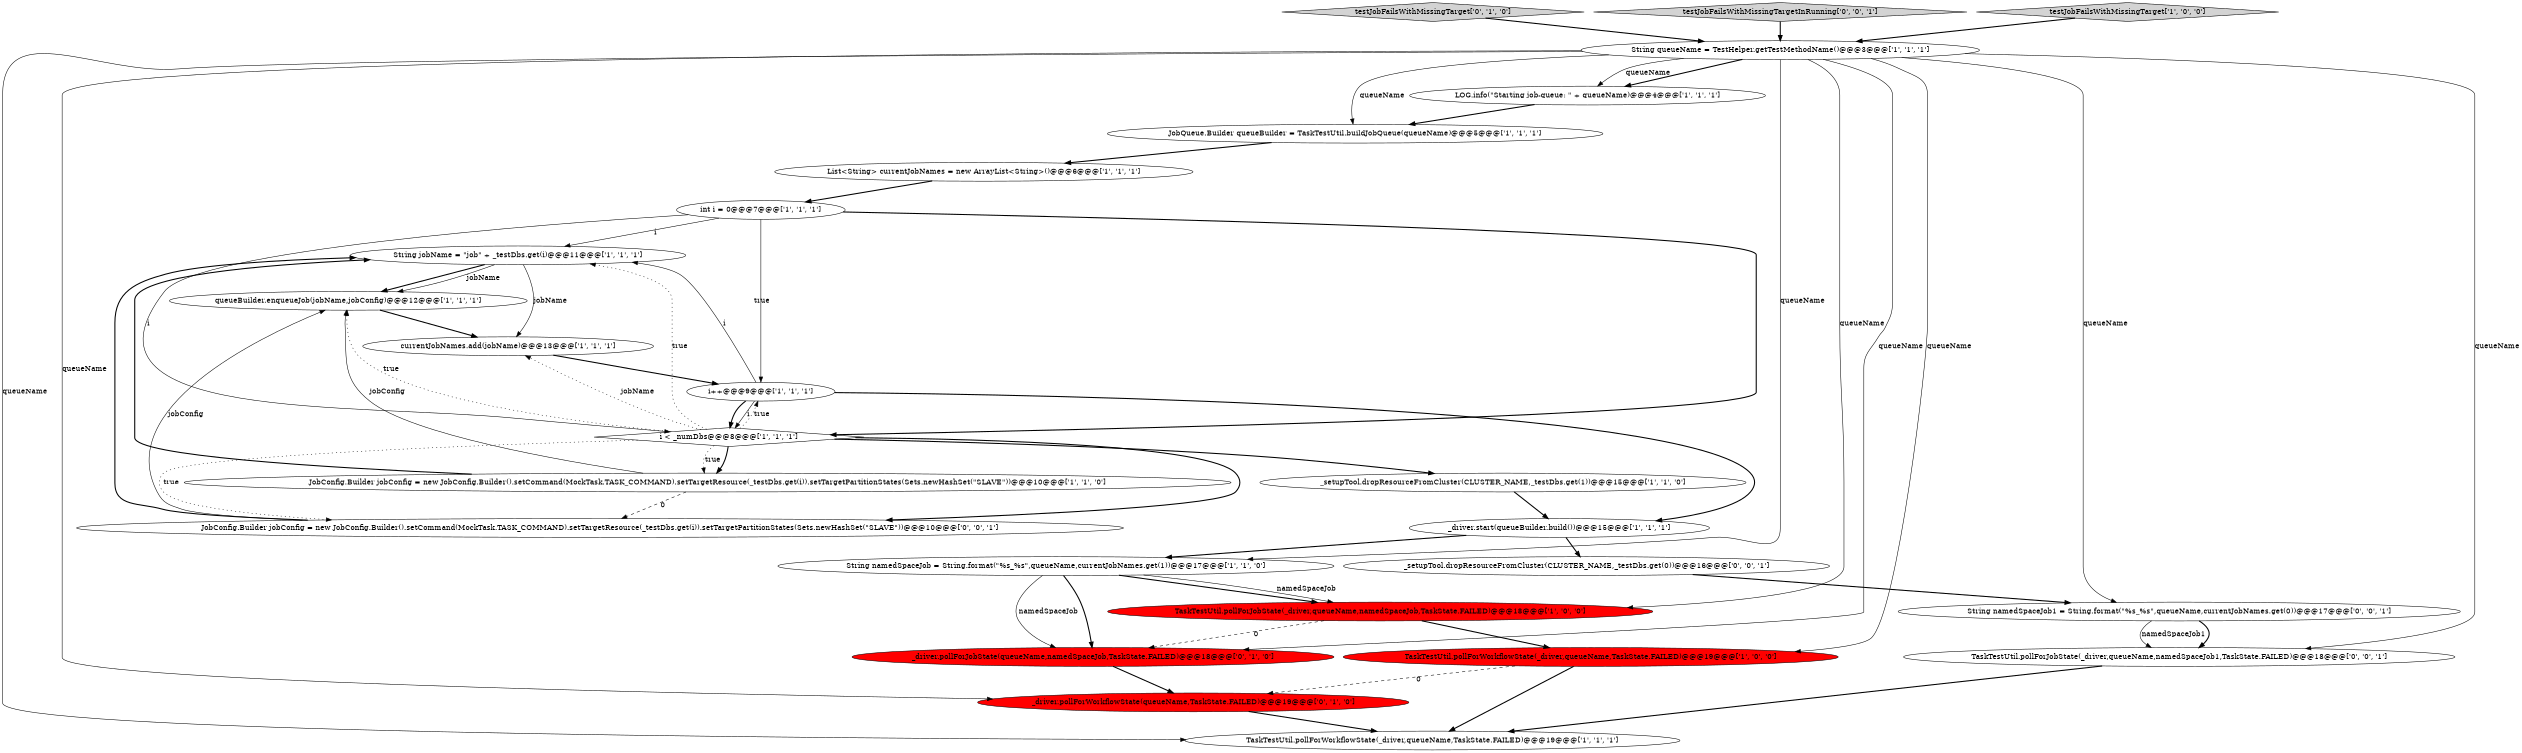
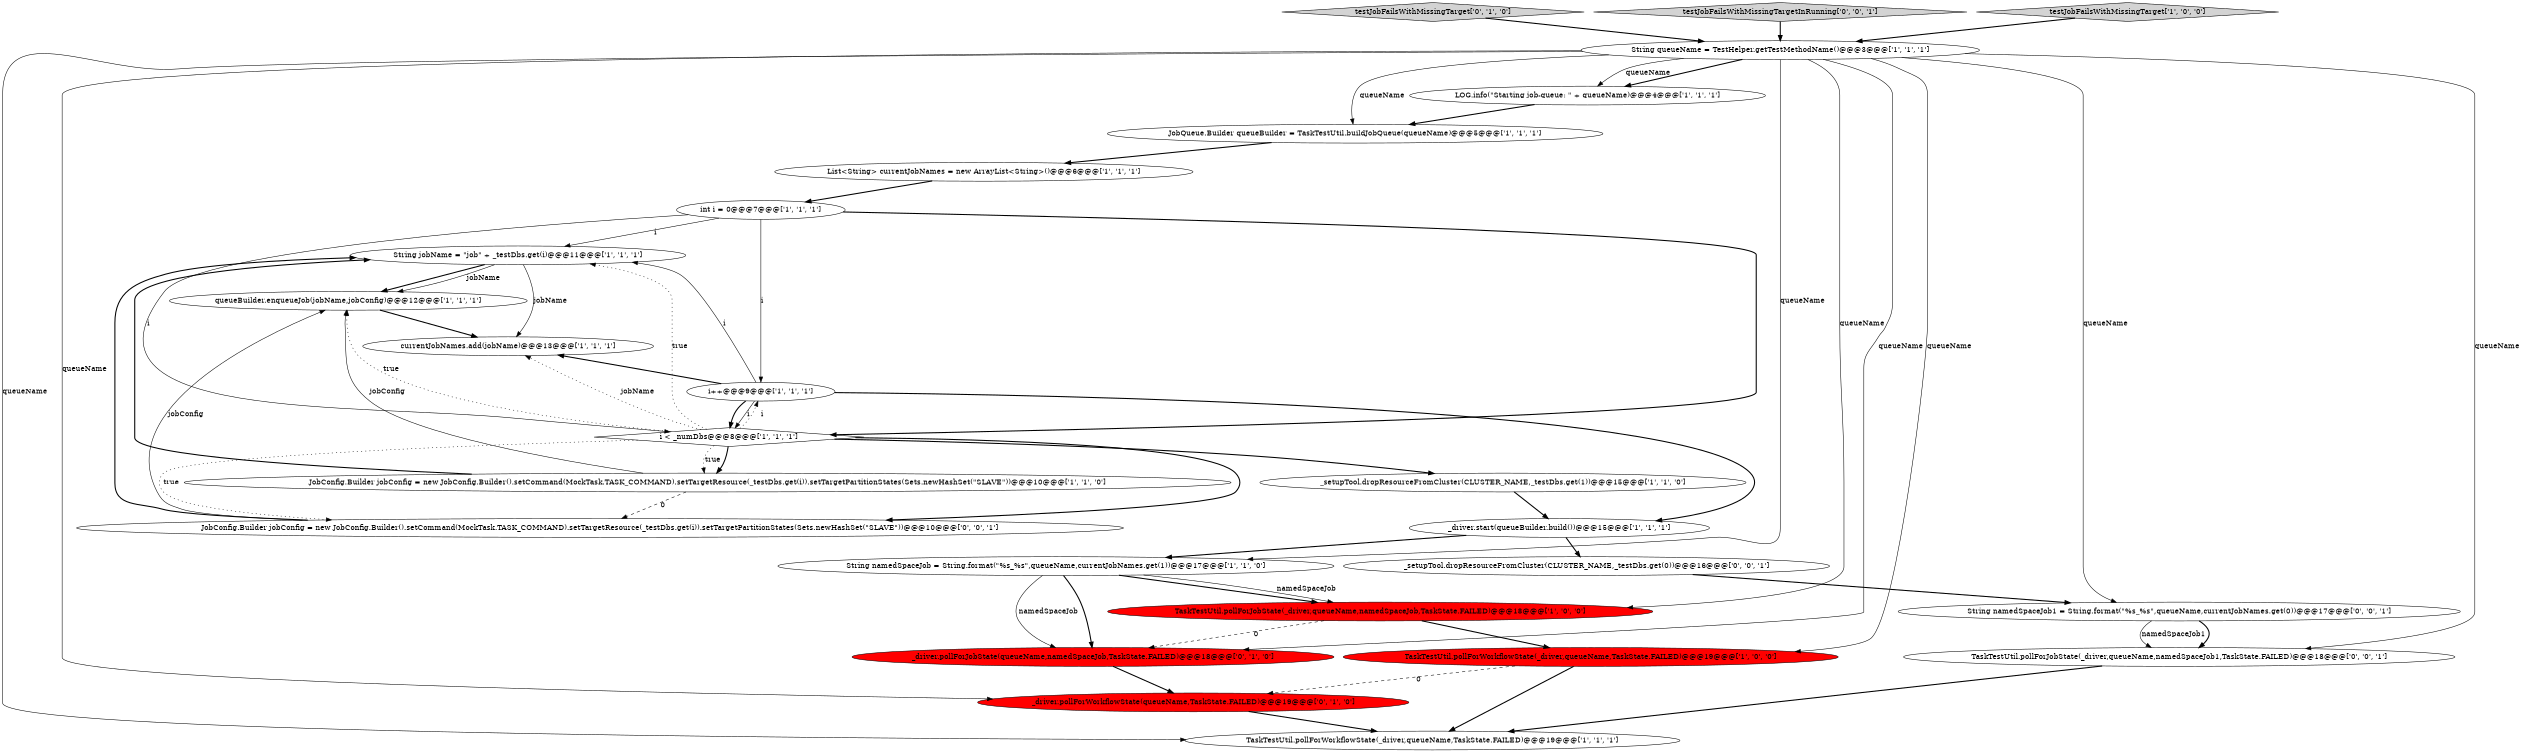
edge "int i = 0@@@7@@@['1', '1', '1']" -> "i++@@@9@@@['1', '1', '1']": label "true" -> "i"
edge "currentJobNames.add(jobName)@@@13@@@['1', '1', '1']" -> "i++@@@9@@@['1', '1', '1']": reversed
edge "i < _numDbs@@@8@@@['1', '1', '1']" -> "i++@@@9@@@['1', '1', '1']": label "true" -> "i"
